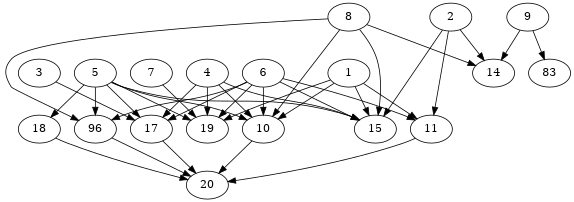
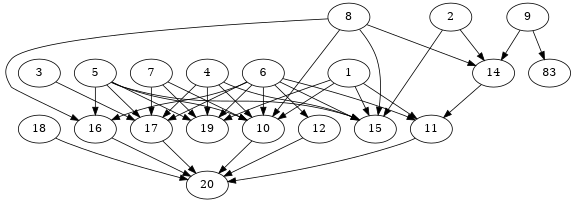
edge "2" -> "11": now "14" -> "11"
edge "7" -> "17": added
edge "5" -> "18": removed
edge "7" -> "10": added
node "96": label "96" -> "16"
node "12": added
